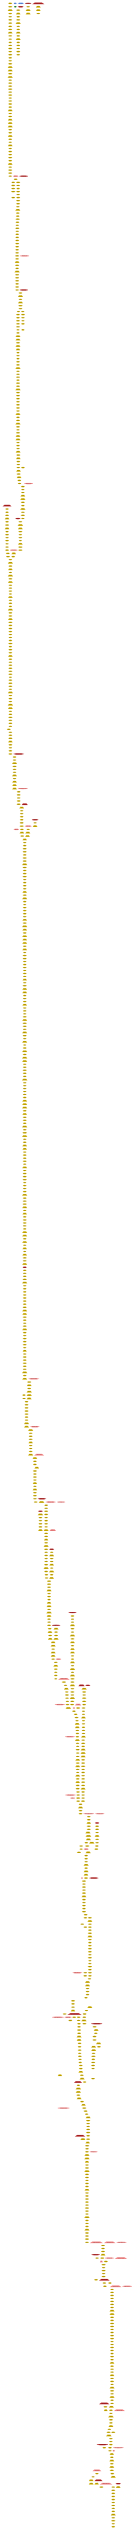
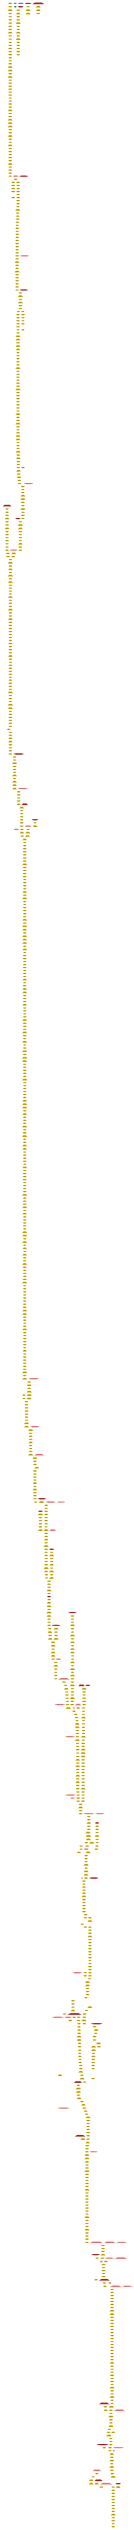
node "9ec00a3": fillcolor firebrick -> gold3
node "6aecca1": fillcolor gold3 -> firebrick
node "9a5e6ad": removed
